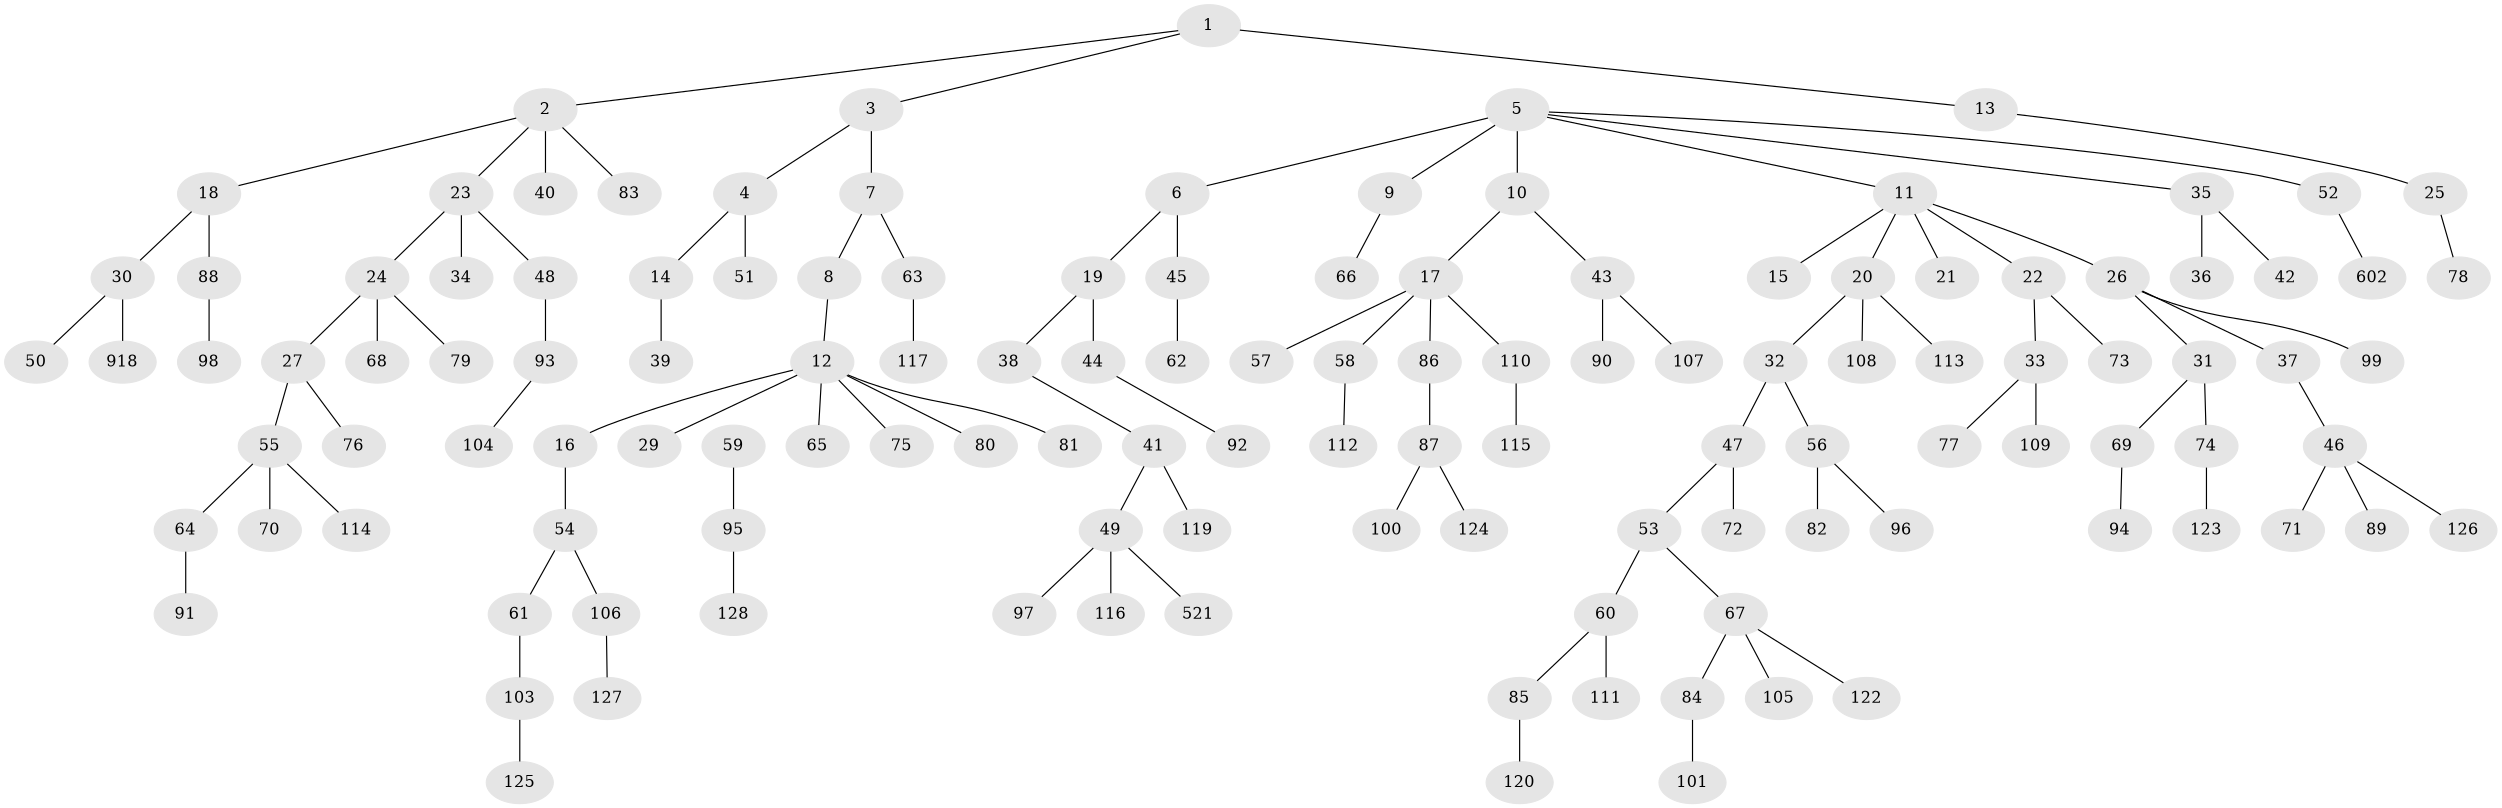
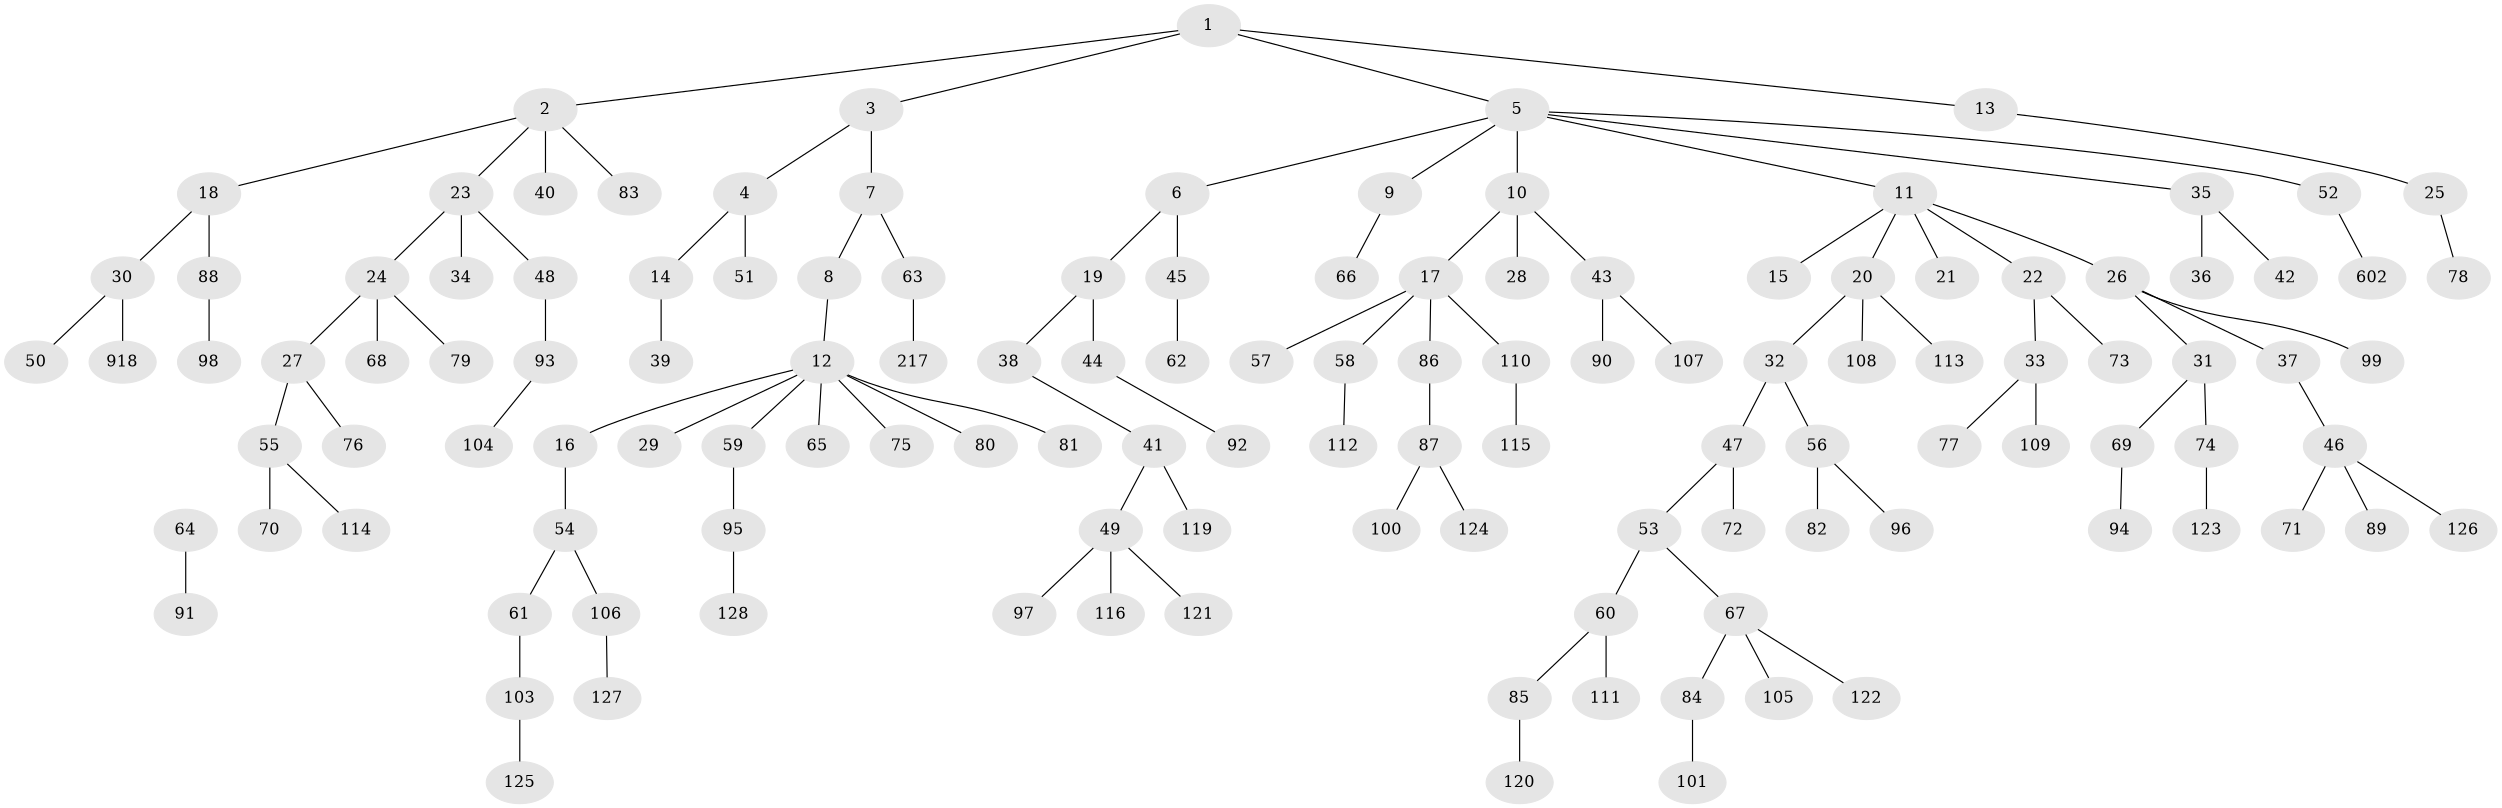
edge "1" -- "5": added
node "28": added
node "117": label "117" -> "217"
edge "12" -- "59": added
edge "55" -- "64": removed
node "521": label "521" -> "121"
